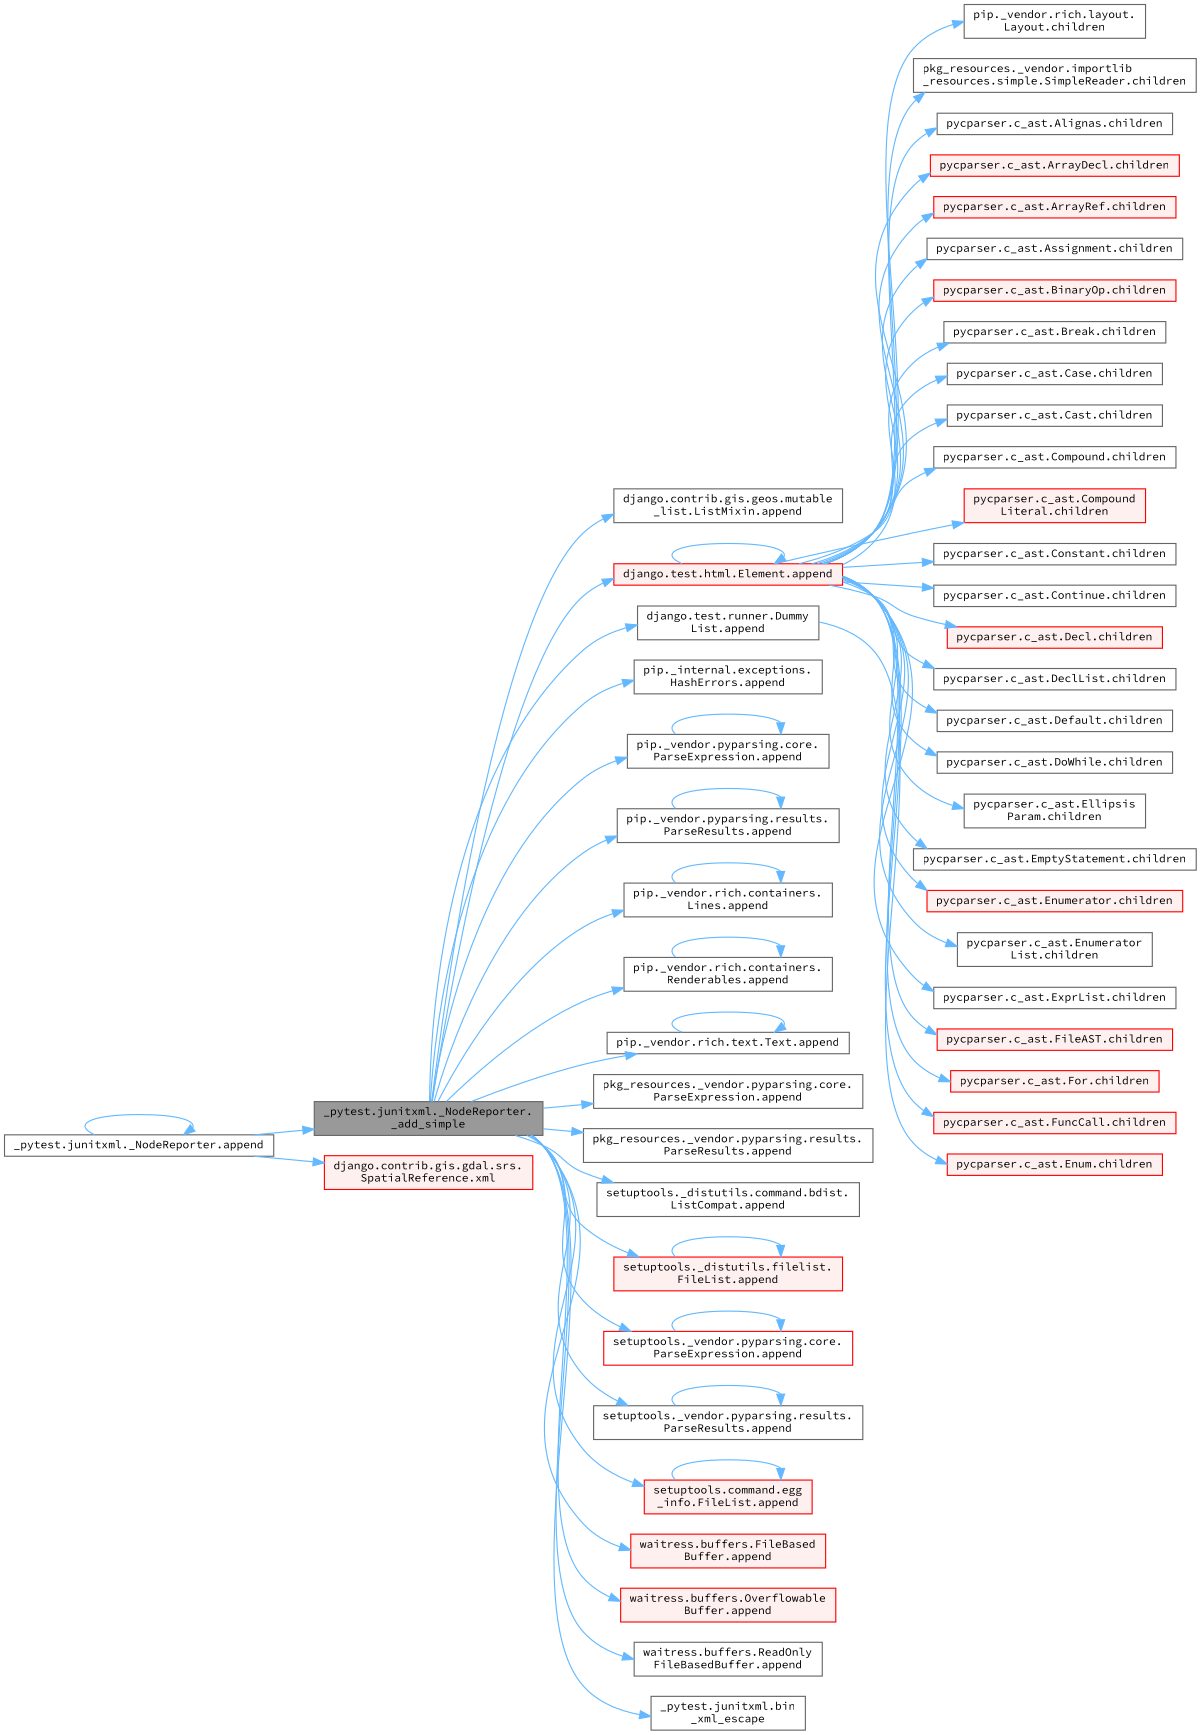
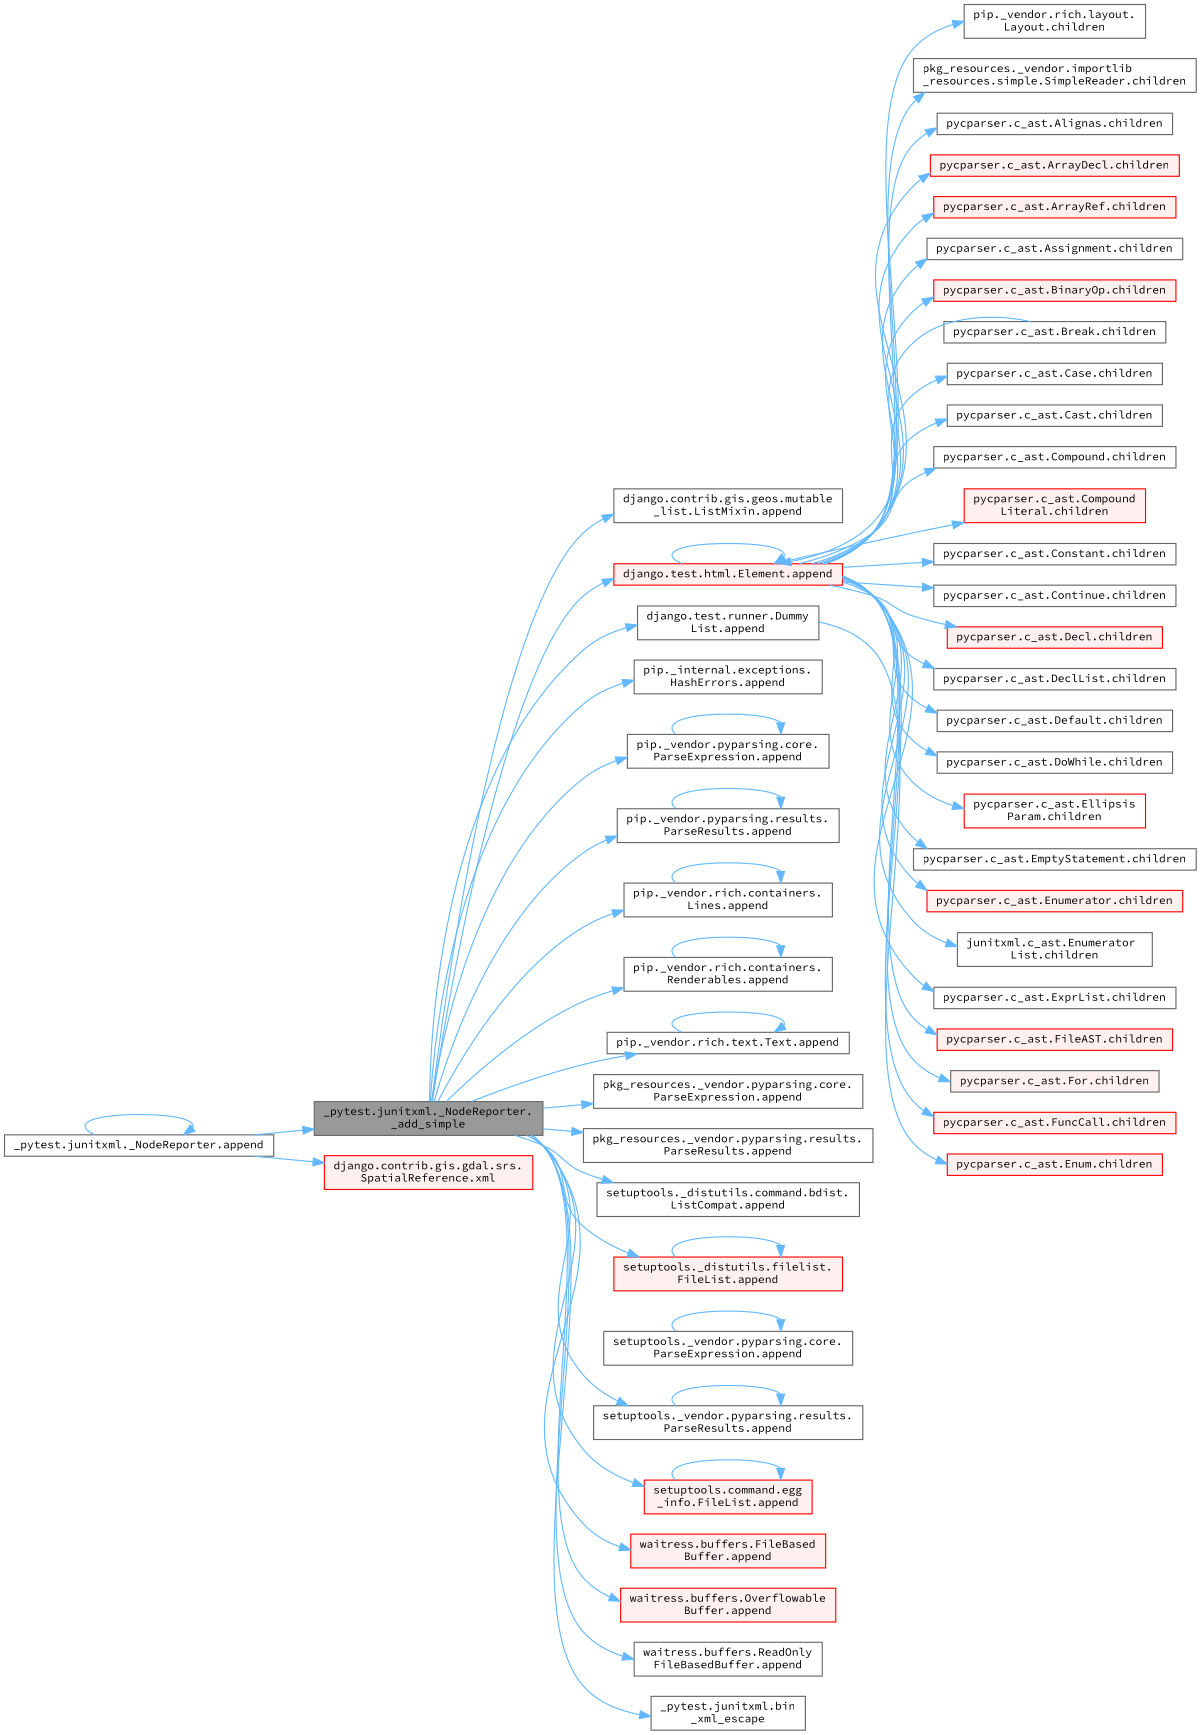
edge "django.test.html.Element.append" -> "pycparser.c_ast.Break.children": reversed
node "pycparser.c_ast.Ellipsis Param.children": color grey40 -> red
node "pycparser.c_ast.Enumerator List.children": label "pycparser.c_ast.Enumerator List.children" -> "junitxml.c_ast.Enumerator List.children"
node "pycparser.c_ast.For.children": color red -> grey40
edge "_pytest.junitxml._NodeReporter. _add_simple" -> "setuptools._vendor.pyparsing.core. ParseExpression.append": removed
node "setuptools._vendor.pyparsing.core. ParseExpression.append": color red -> grey40
